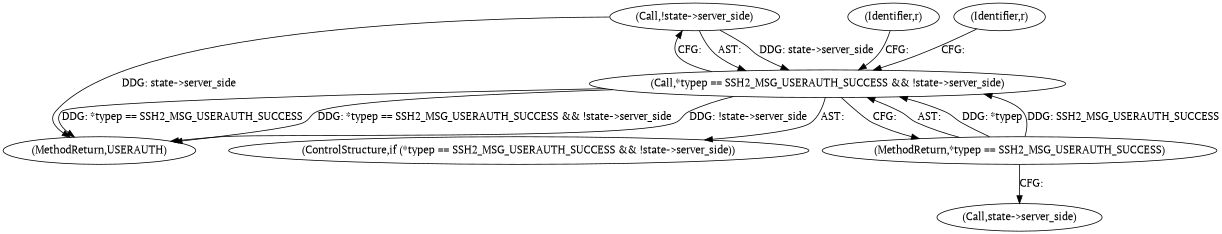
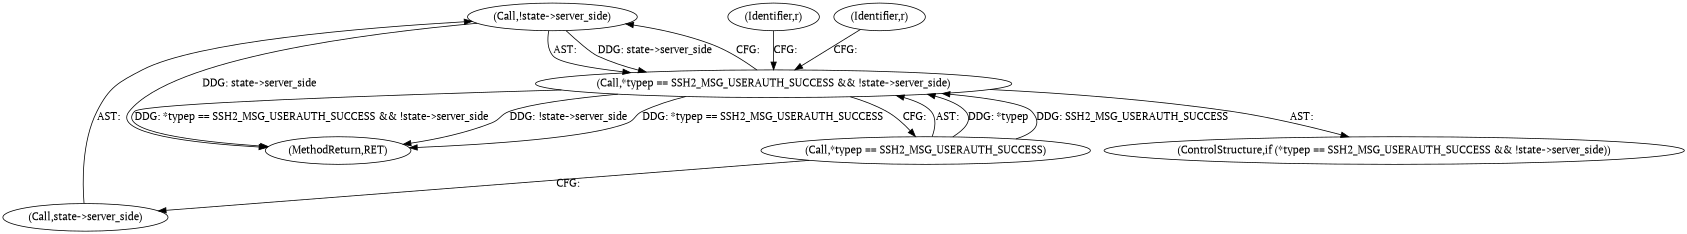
edge "(Call,state->server_side)" -> "(Call,!state->server_side)": added, label "AST:"
node "(MethodReturn,USERAUTH)": label "(MethodReturn,USERAUTH)" -> "(MethodReturn,RET)"
node "(MethodReturn,*typep == SSH2_MSG_USERAUTH_SUCCESS)": label "(MethodReturn,*typep == SSH2_MSG_USERAUTH_SUCCESS)" -> "(Call,*typep == SSH2_MSG_USERAUTH_SUCCESS)"
